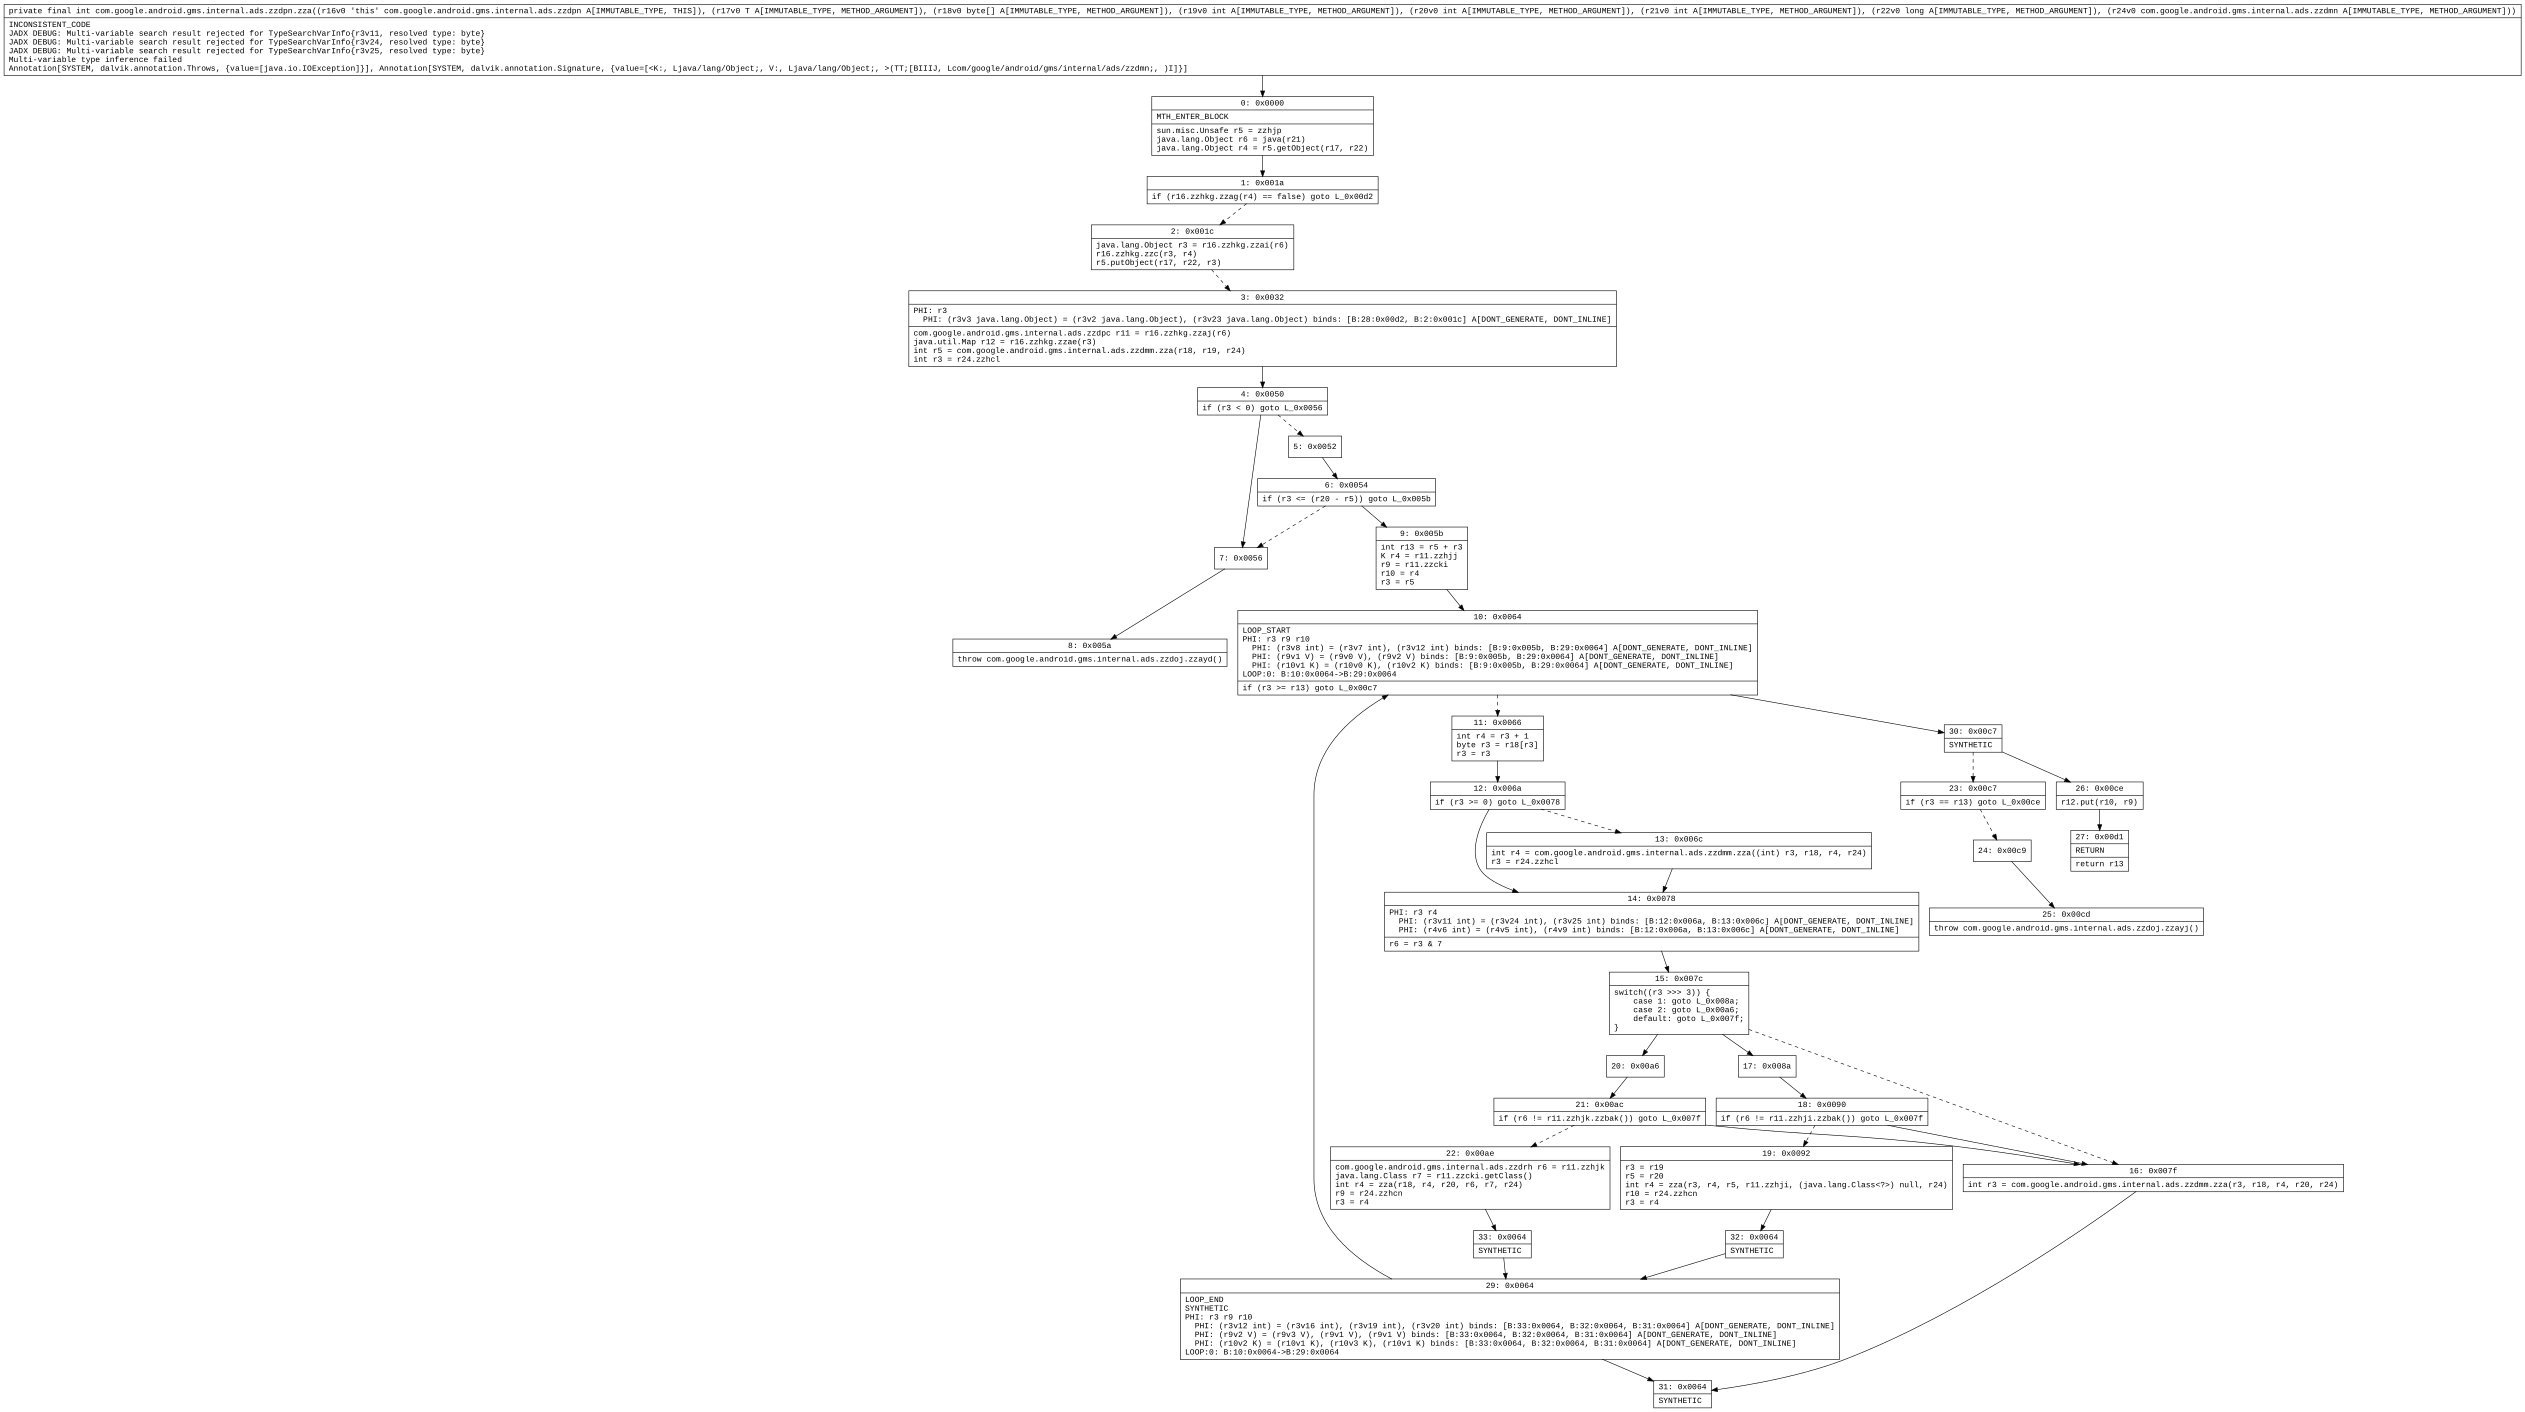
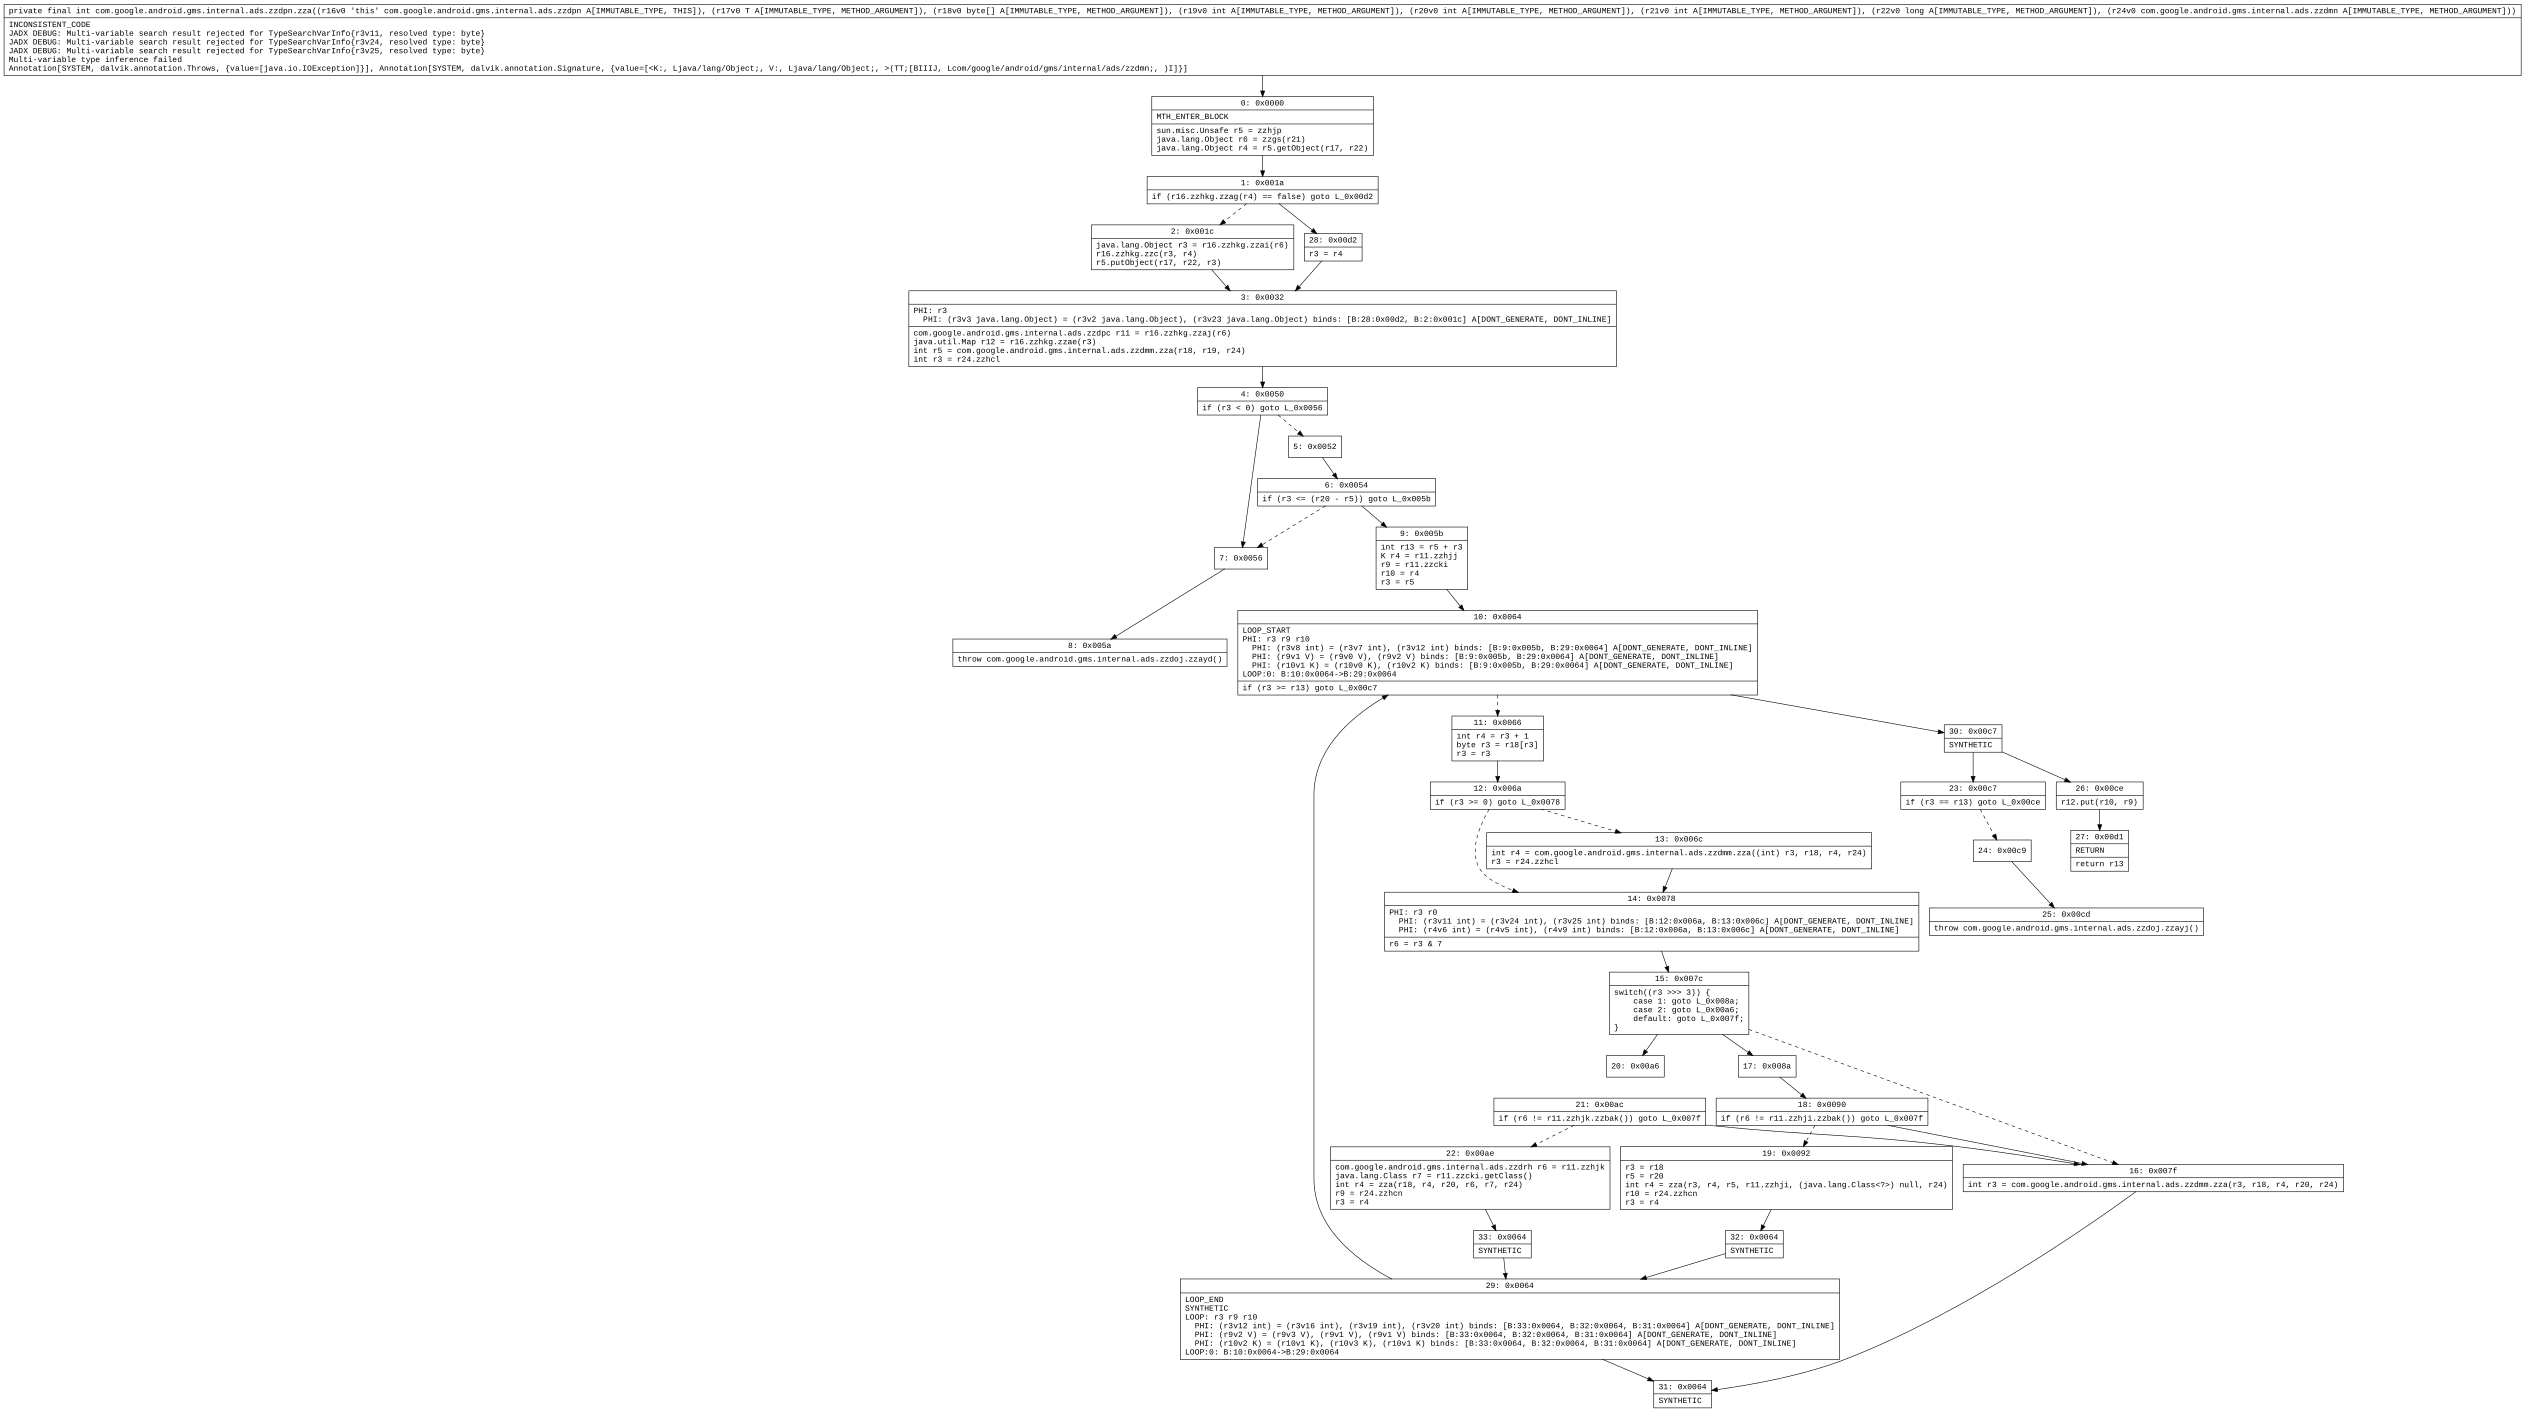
node "0: 0x0000": text "java.lang.Object r6 = java(r21)" -> "java.lang.Object r6 = zzgs(r21)"
node "28: 0x00d2": added
edge "2: 0x001c" -> "3: 0x0032": style dashed -> solid
edge "30: 0x00c7" -> "23: 0x00c7": style dashed -> solid
edge "12: 0x006a" -> "14: 0x0078": style solid -> dashed
node "14: 0x0078": text "PHI: r3 r4" -> "PHI: r3 r0"
edge "20: 0x00a6" -> "21: 0x00ac": removed
node "19: 0x0092": text "r3 = r19" -> "r3 = r18"
node "29: 0x0064": text "PHI: r3 r9 r10" -> "LOOP: r3 r9 r10"
